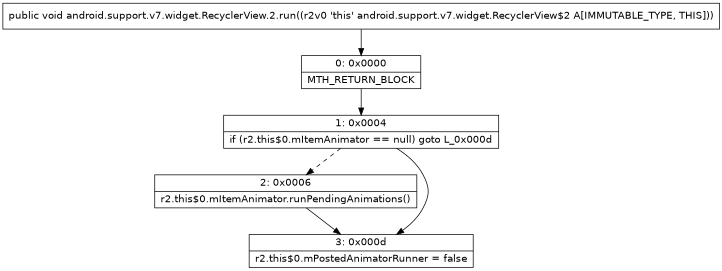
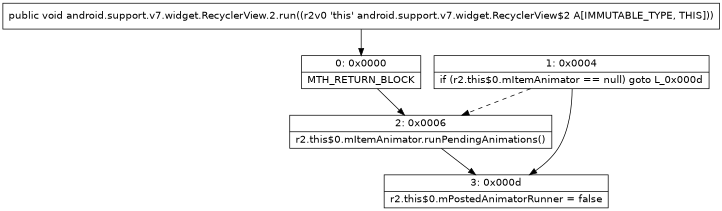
edge "0: 0x0000" -> "1: 0x0004": now "0: 0x0000" -> "2: 0x0006"
